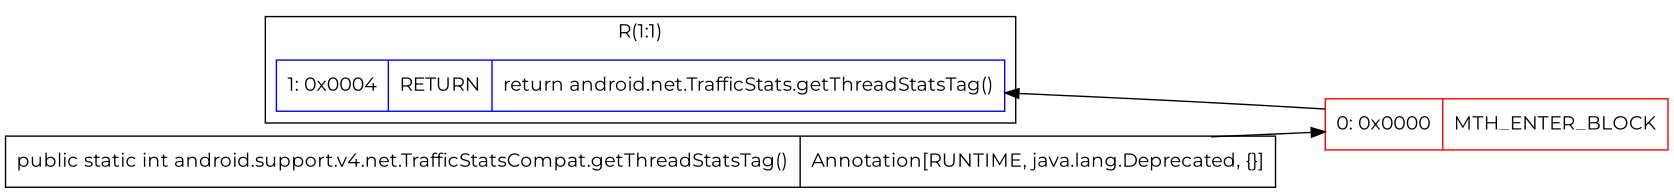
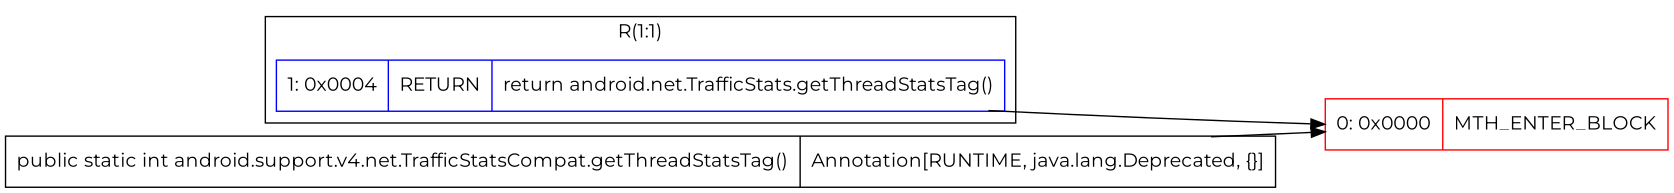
edge "0: 0x0000" -> "1: 0x0004": reversed
